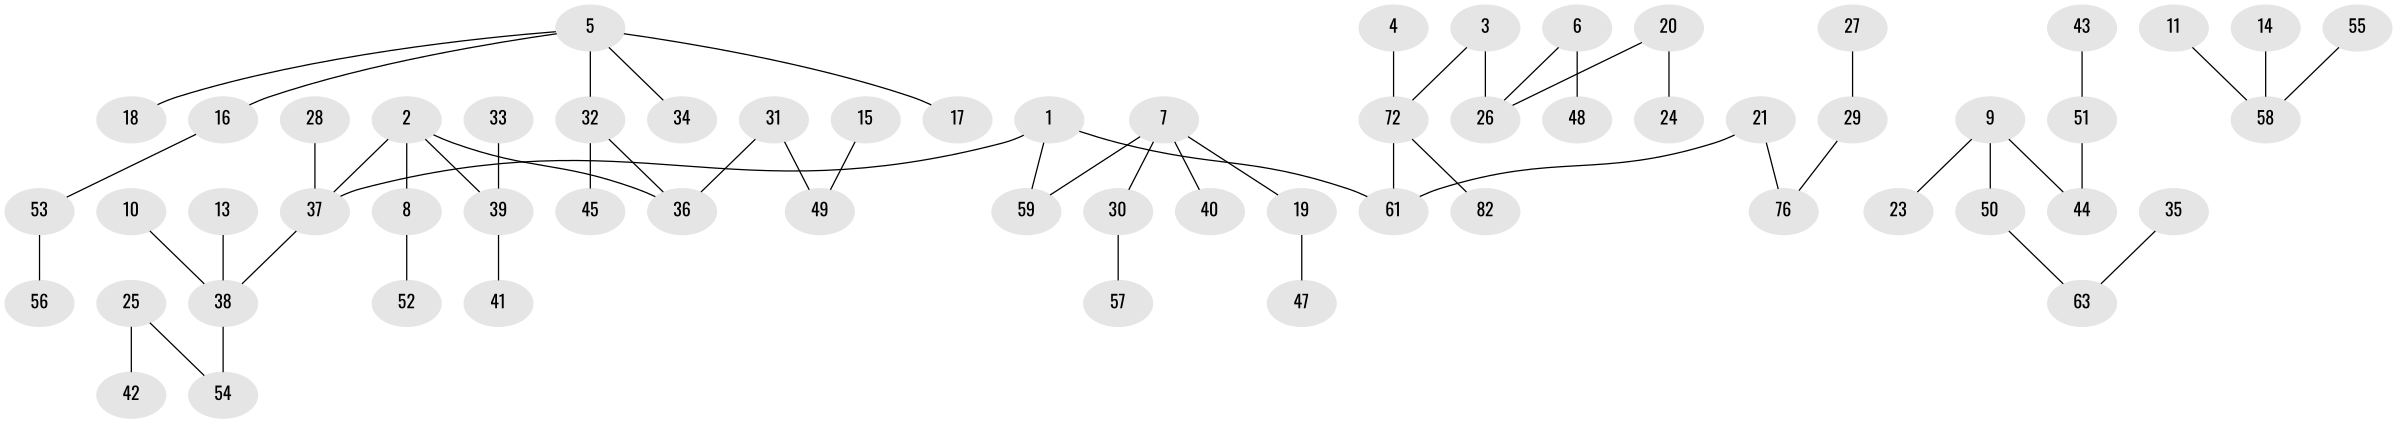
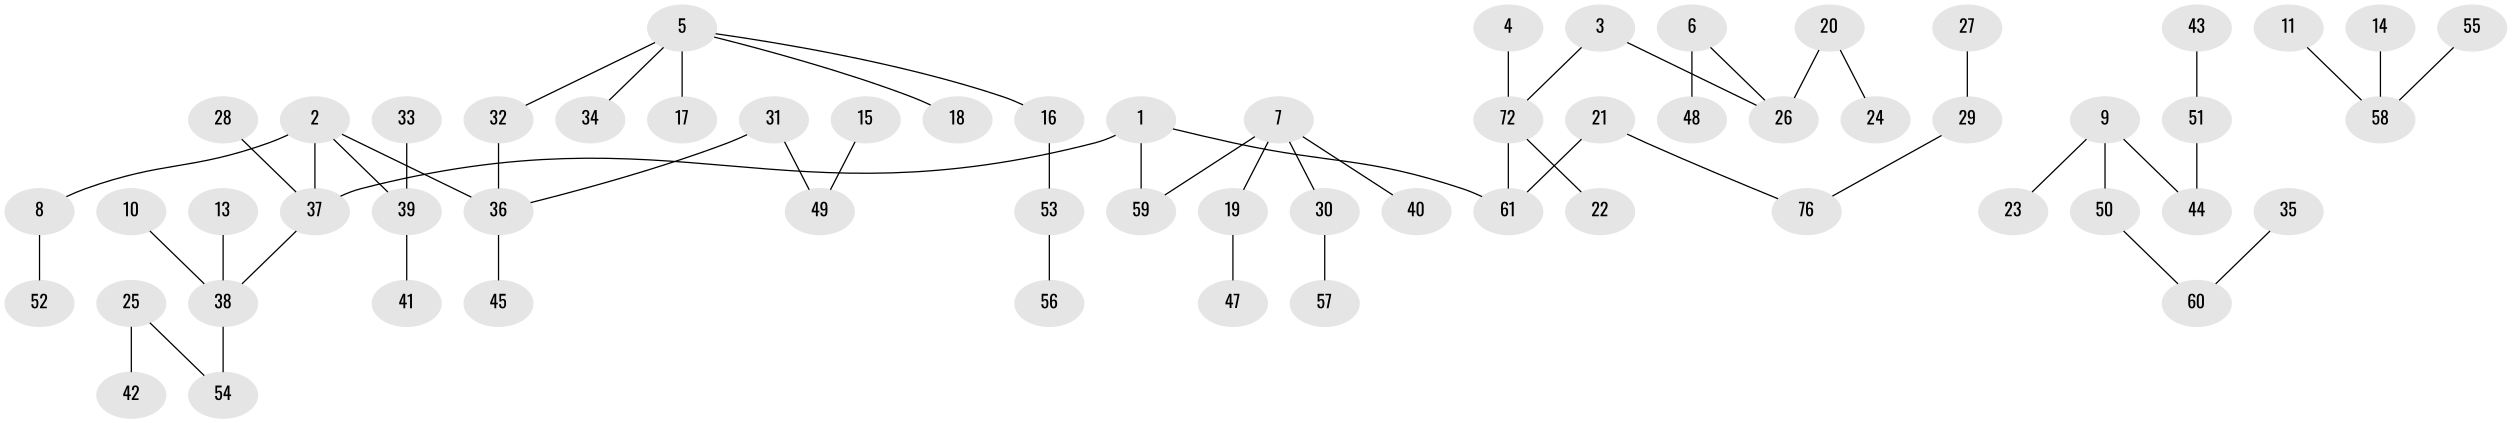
edge "32" -- "45": now "36" -- "45"
node "82": label "82" -> "22"
node "63": label "63" -> "60"
